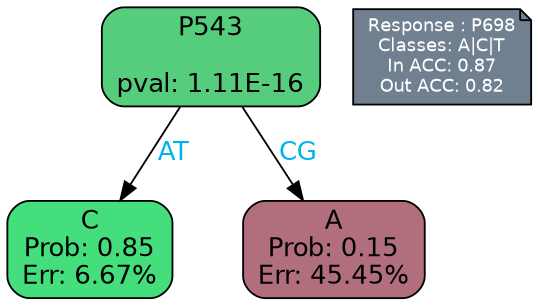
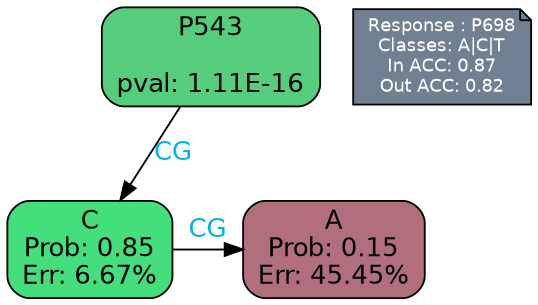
edge "P543 pval: 1.11E-16" -> "A Prob: 0.15 Err: 45.45%": now "C Prob: 0.85 Err: 6.67%" -> "A Prob: 0.15 Err: 45.45%"
edge "P543 pval: 1.11E-16" -> "C Prob: 0.85 Err: 6.67%": label "AT" -> "CG"
